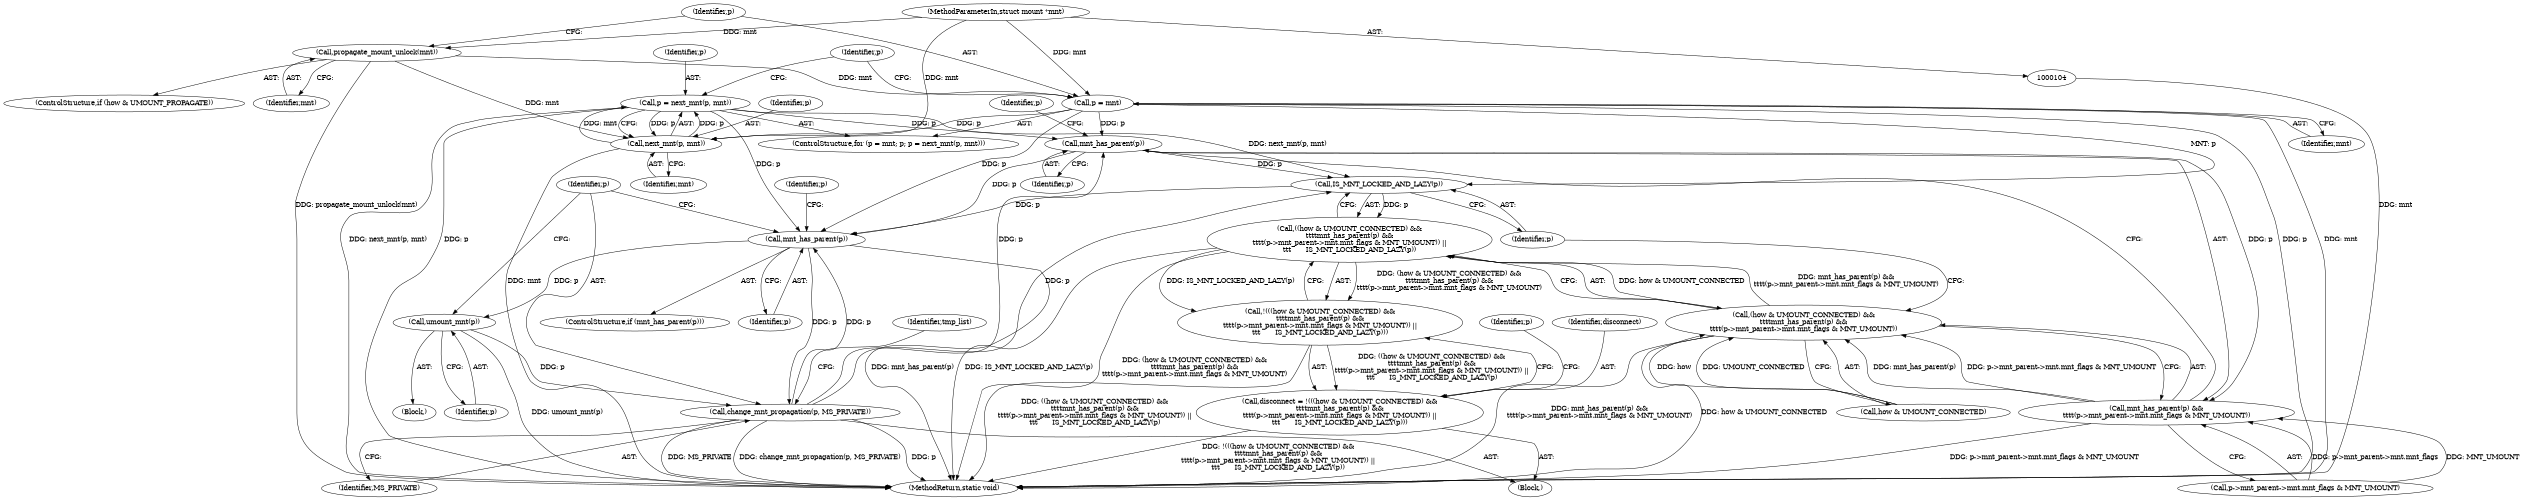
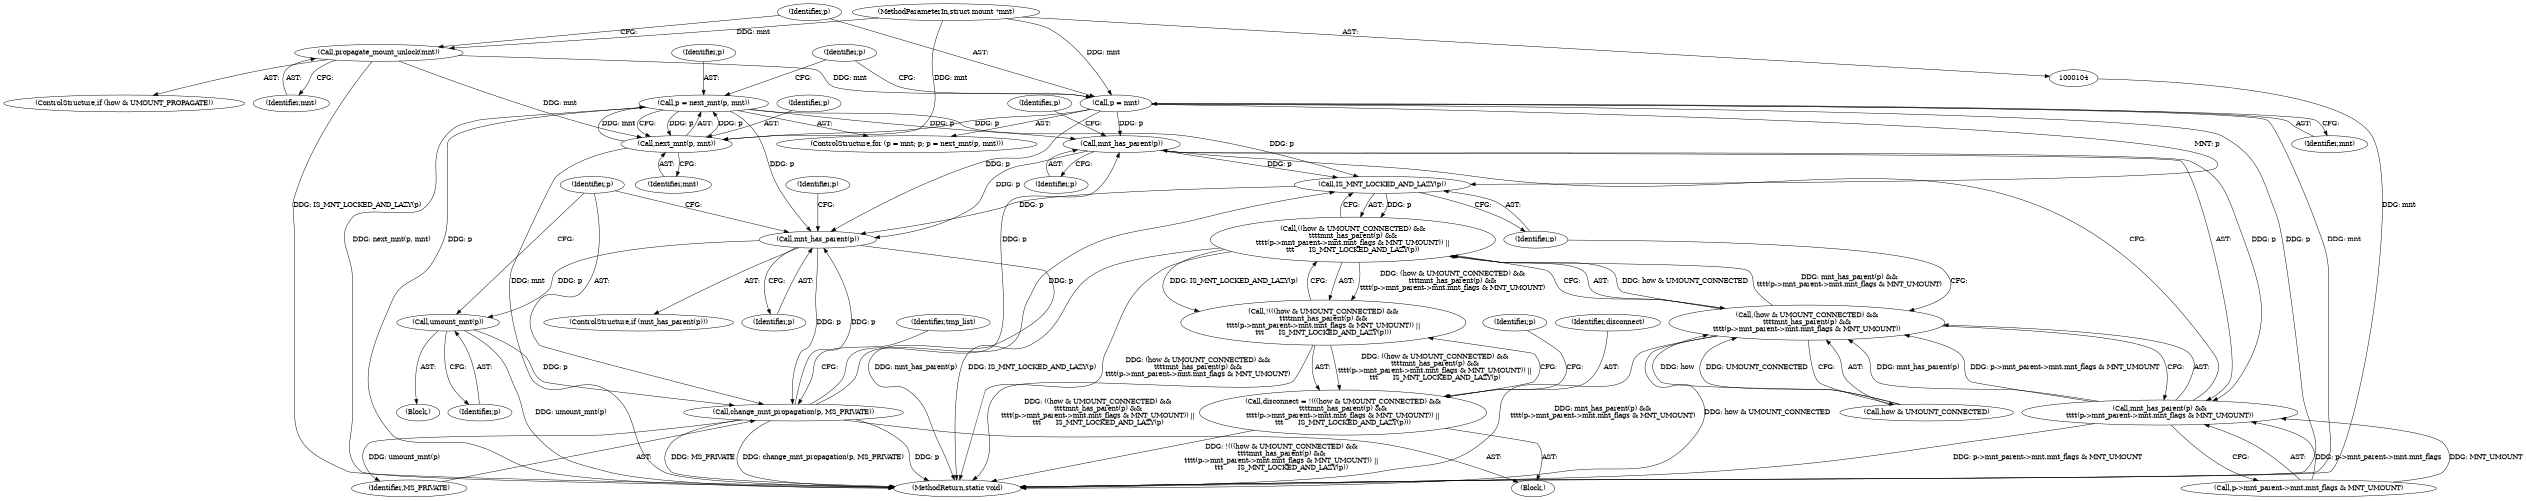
edge "(Call,p = next_mnt(p, mnt))" -> "(Call,IS_MNT_LOCKED_AND_LAZY(p))": label "DDG: next_mnt(p, mnt)" -> "DDG: p"
edge "(Call,propagate_mount_unlock(mnt))" -> "(MethodReturn,static void)": label "DDG: propagate_mount_unlock(mnt)" -> "DDG: IS_MNT_LOCKED_AND_LAZY(p)"
edge "(Call,change_mnt_propagation(p, MS_PRIVATE))" -> "(Identifier,MS_PRIVATE)": label "CFG: " -> "DDG: umount_mnt(p)"
